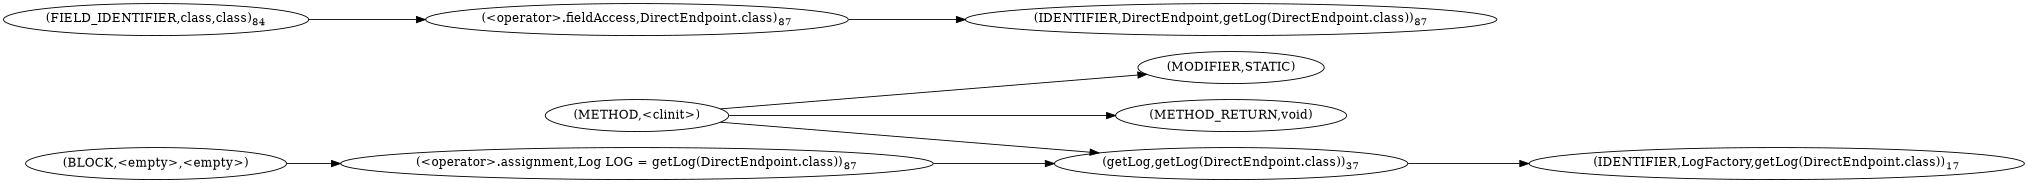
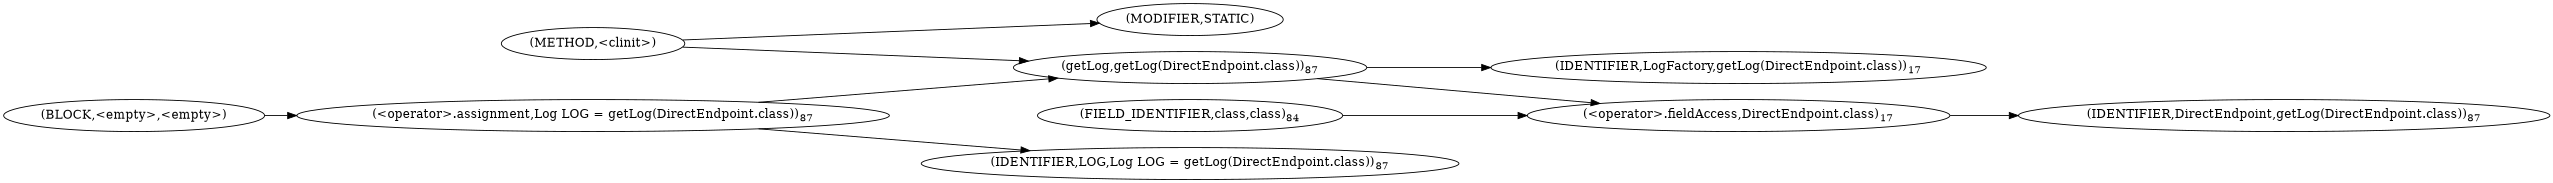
node "(<operator>.fieldAccess,DirectEndpoint.class)": text "87" -> "17"
edge "(getLog,getLog(DirectEndpoint.class))" -> "(<operator>.fieldAccess,DirectEndpoint.class)": added
node "(METHOD_RETURN,void)": removed
node "(getLog,getLog(DirectEndpoint.class))": text "37" -> "87"
node "(IDENTIFIER,LOG,Log LOG = getLog(DirectEndpoint.class))": added
